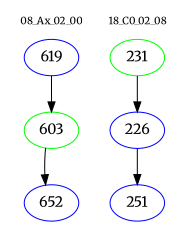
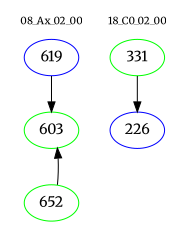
cluster "18_C0_02_08": label "18_C0_02_08" -> "18_C0_02_00"
node "231": label "231" -> "331"
edge "603" -> "652": reversed
node "652": color blue -> green
node "251": removed
